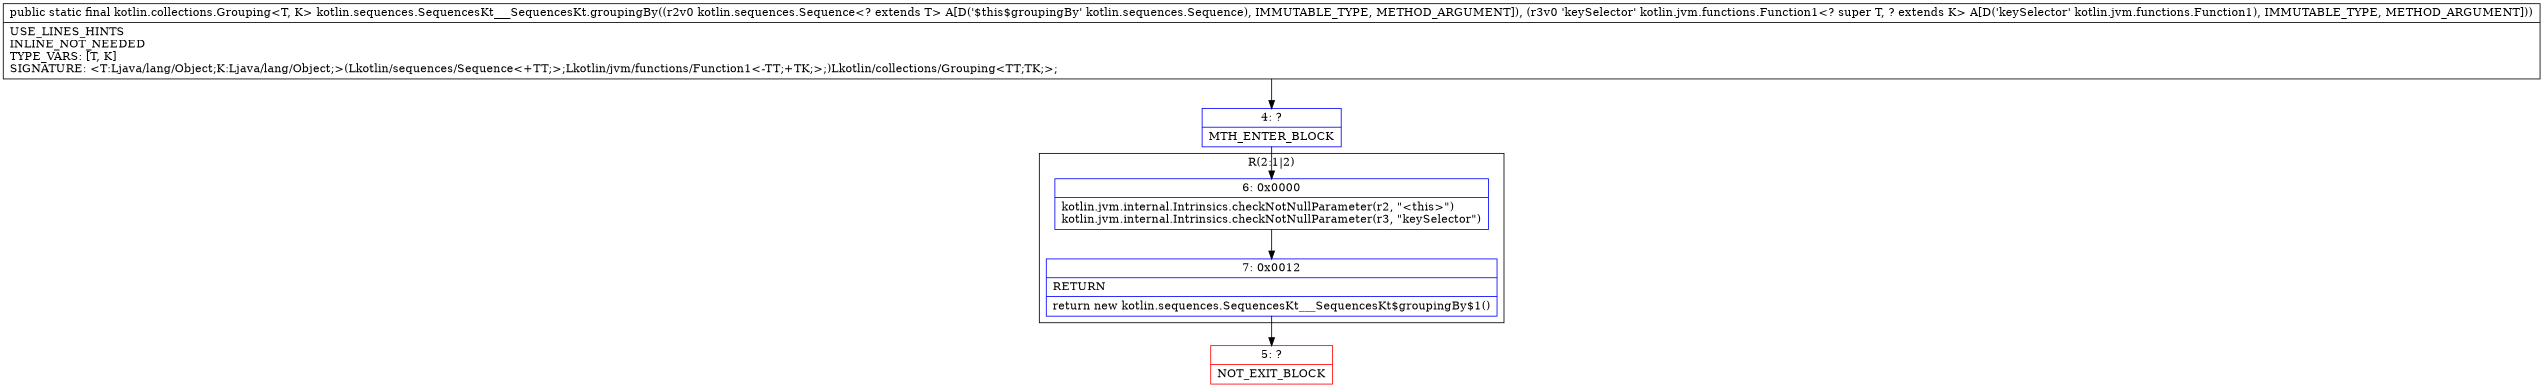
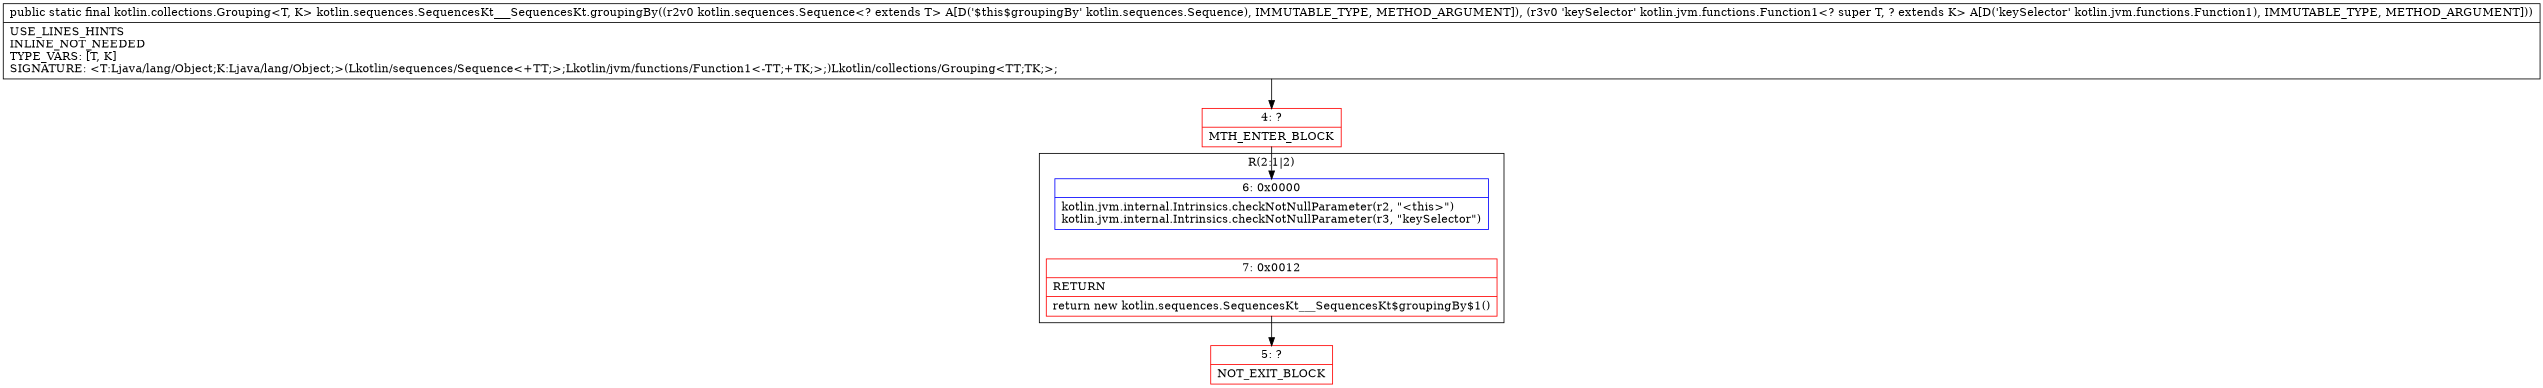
node "4: ?": color blue -> red
edge "6: 0x0000" -> "7: 0x0012": removed
node "7: 0x0012": color blue -> red
